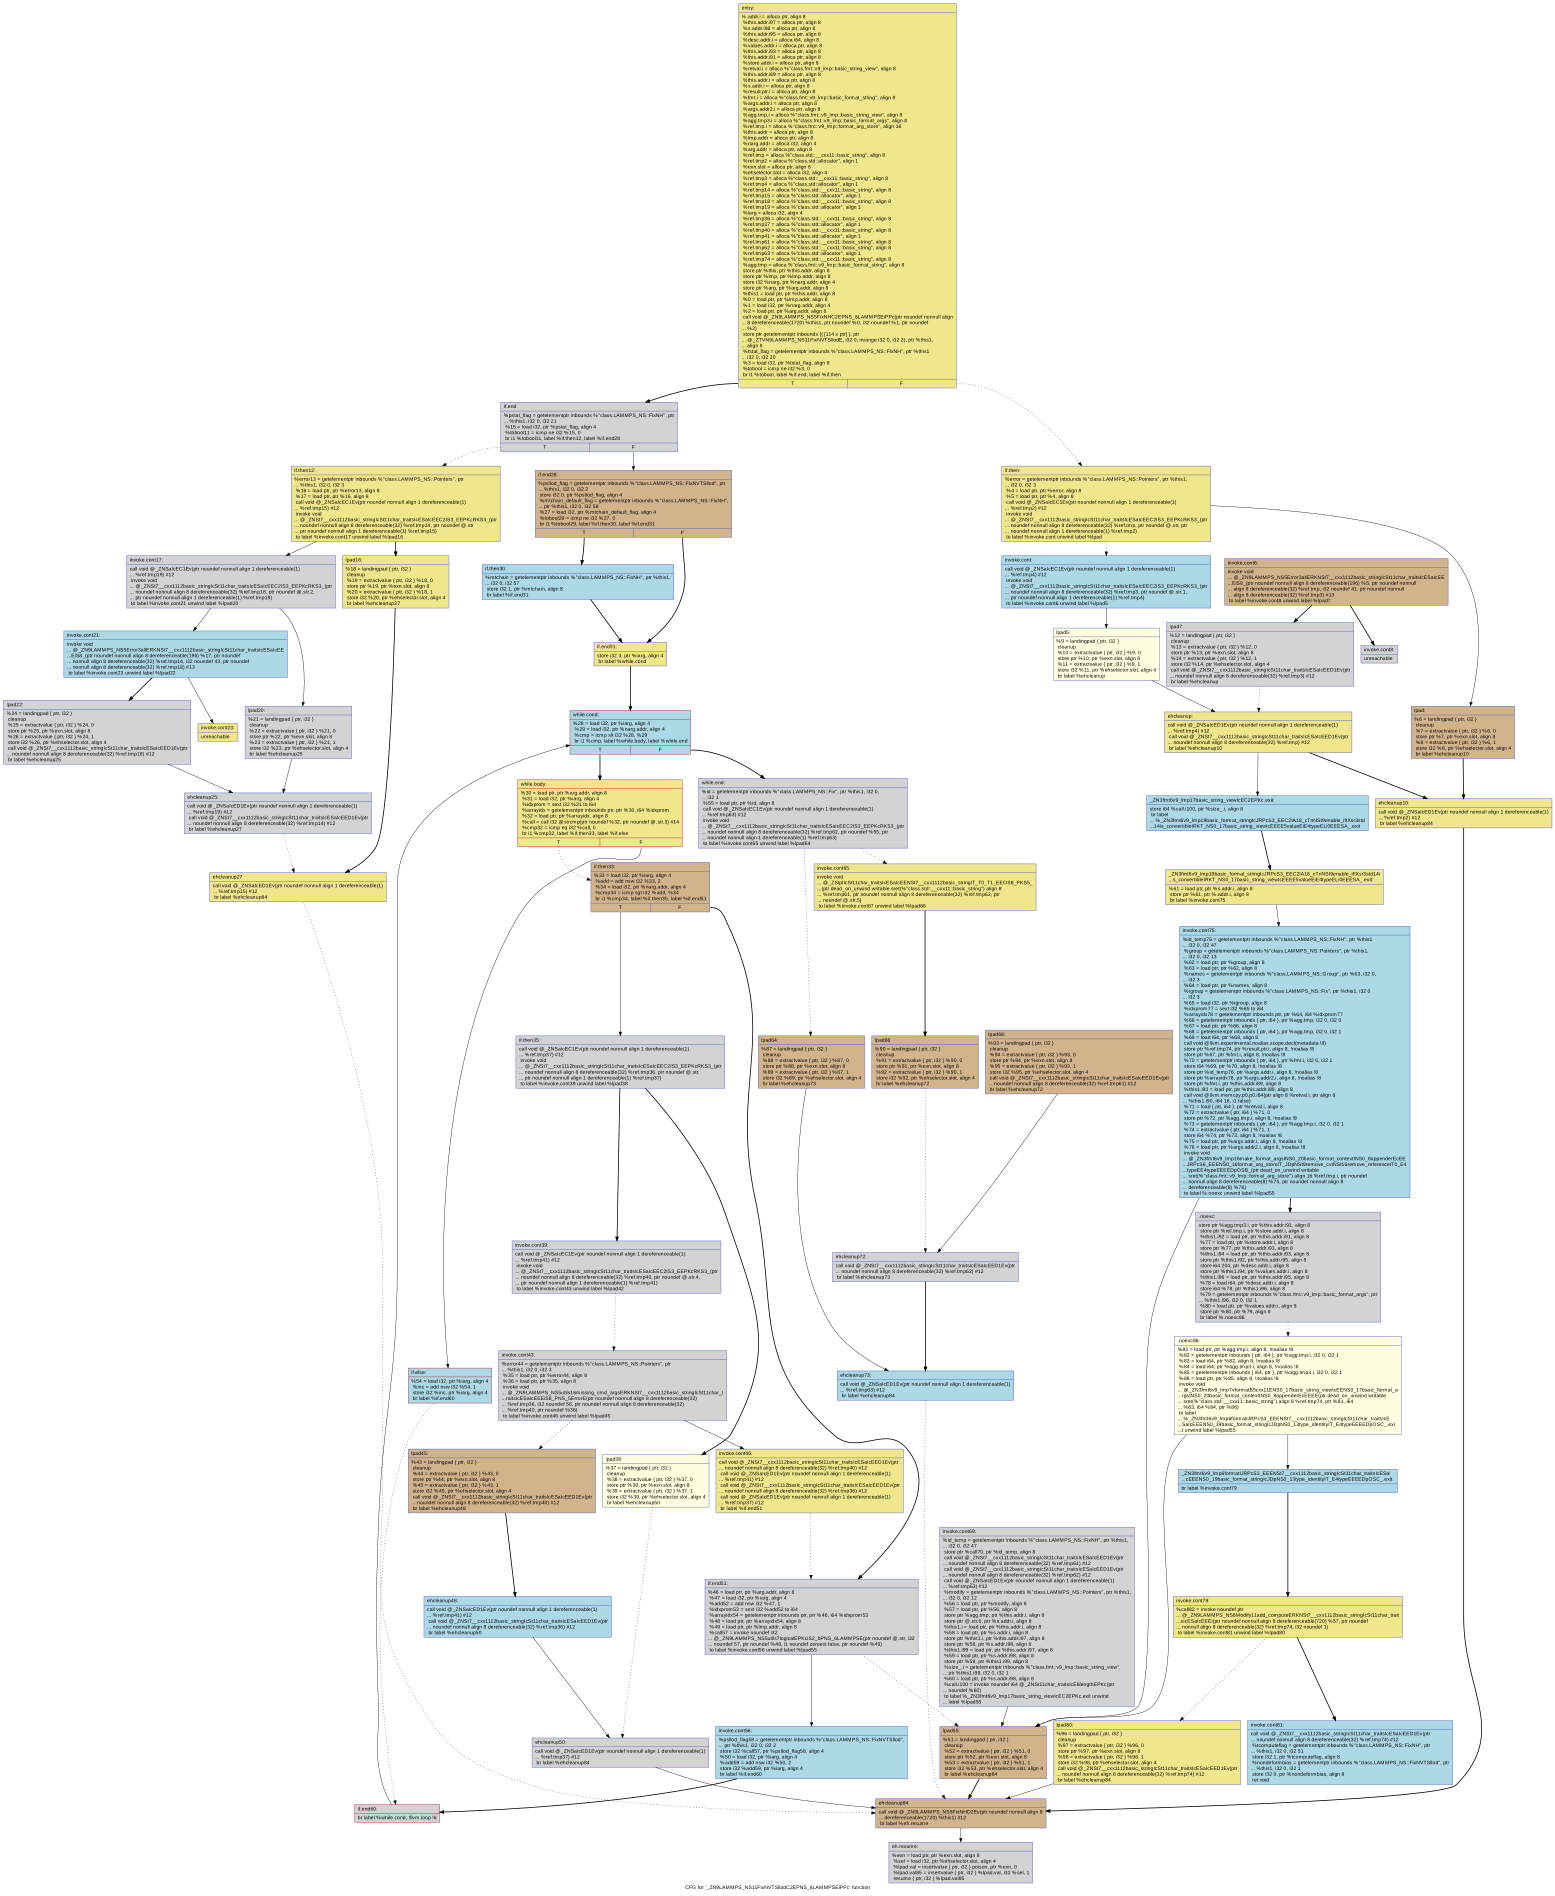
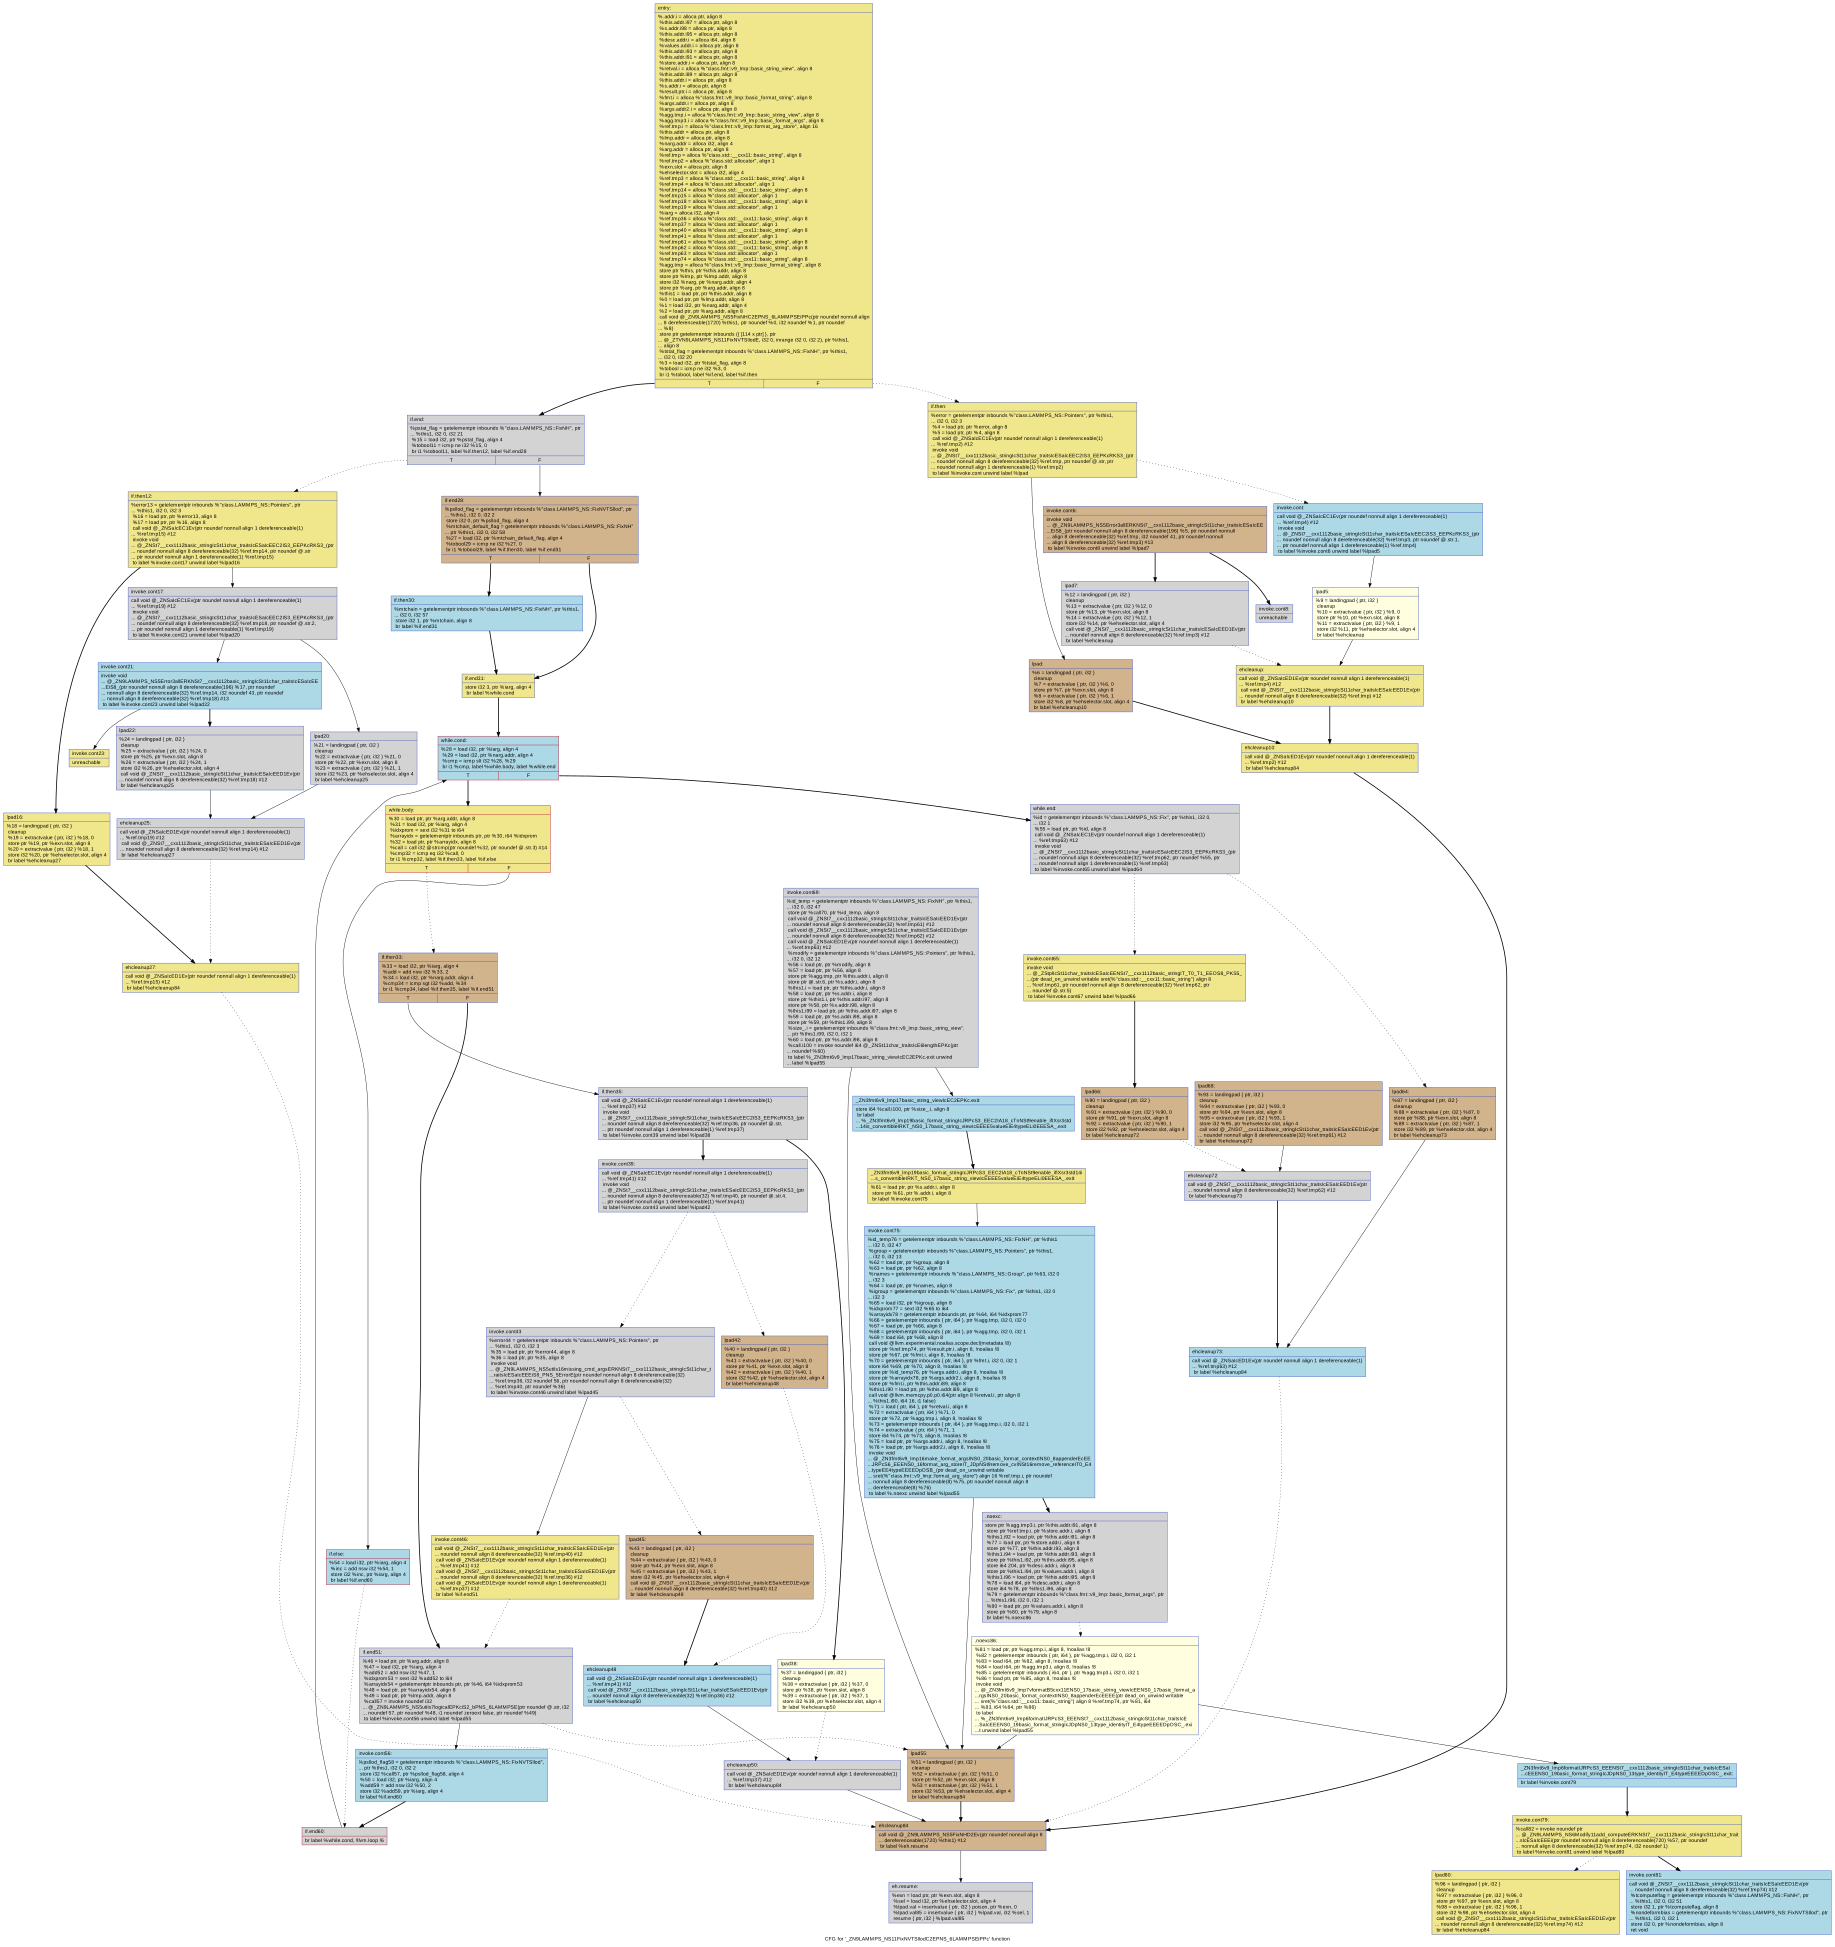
node "entry:": text "... %2)" -> "... %8)"
edge "ehcleanup:" -> "_ZN3fmt6v9_lmp17basic_string_viewIcEC2EPKc.exit:": now "invoke.cont69:" -> "_ZN3fmt6v9_lmp17basic_string_viewIcEC2EPKc.exit:"
node "lpad42:": added
edge "lpad80:" -> "ehcleanup84:": removed
